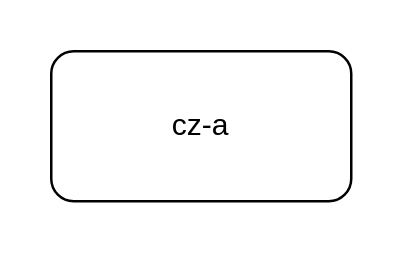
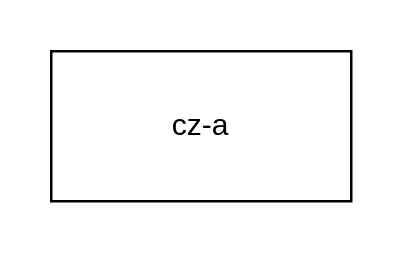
node "cz-a": shape rounded rectangle -> rectangle
